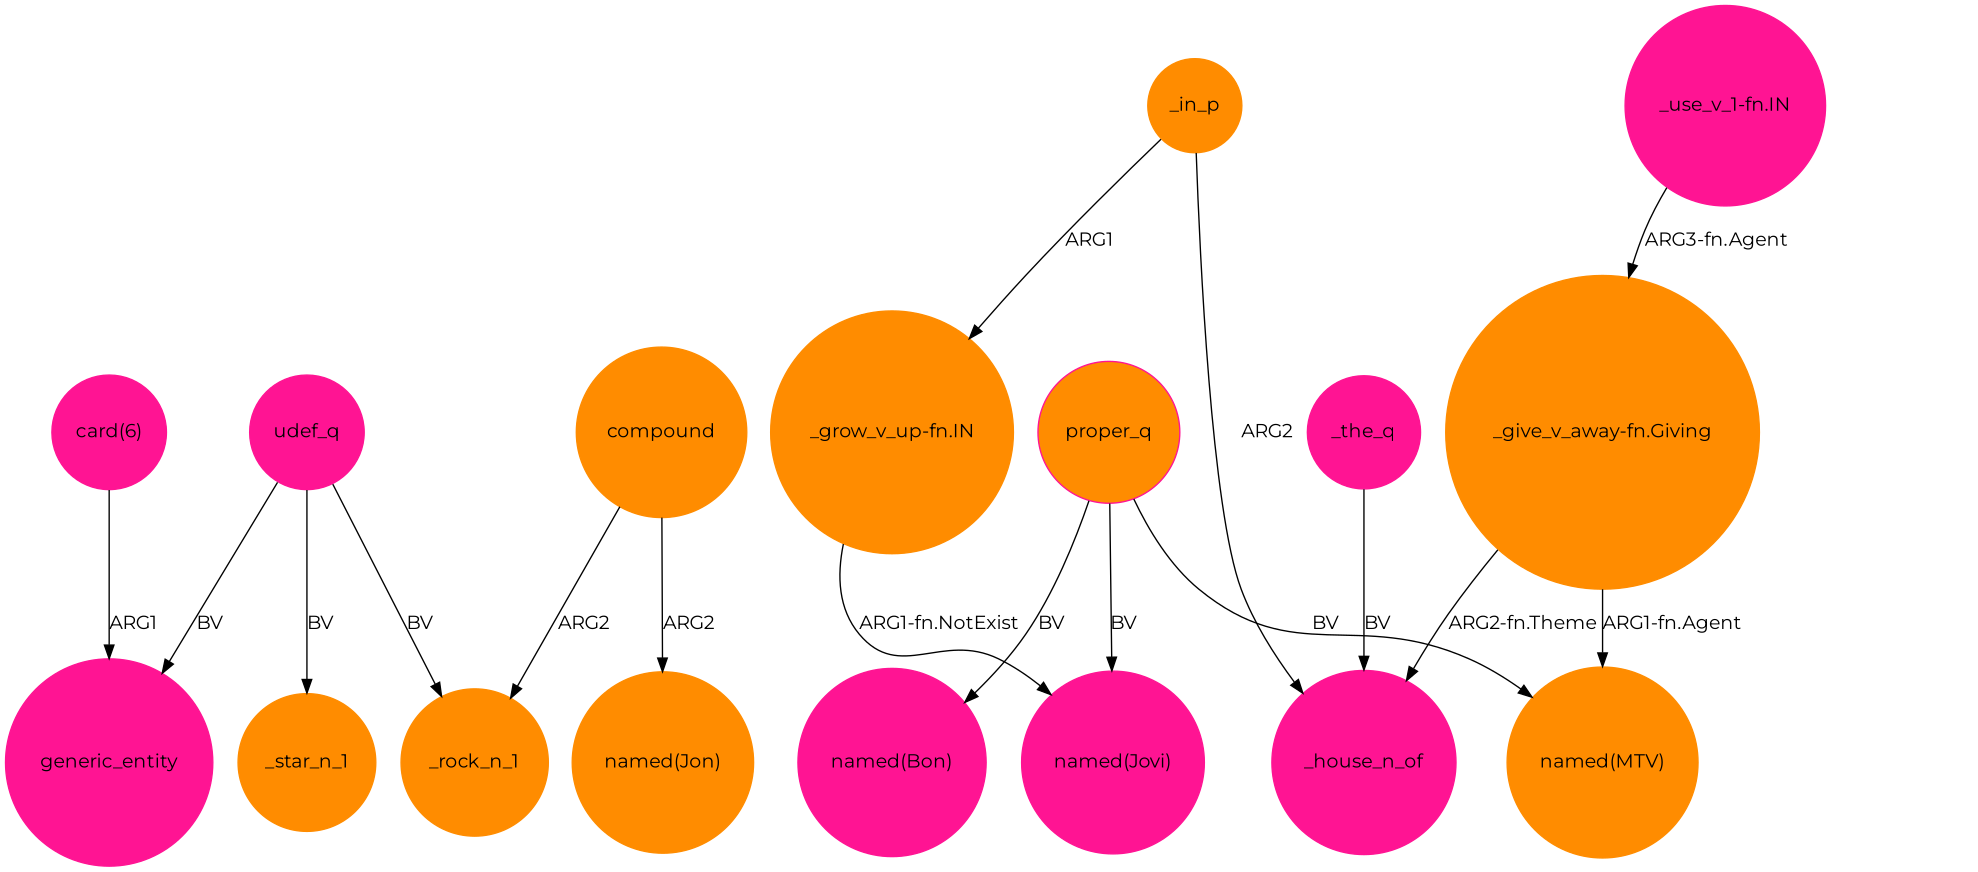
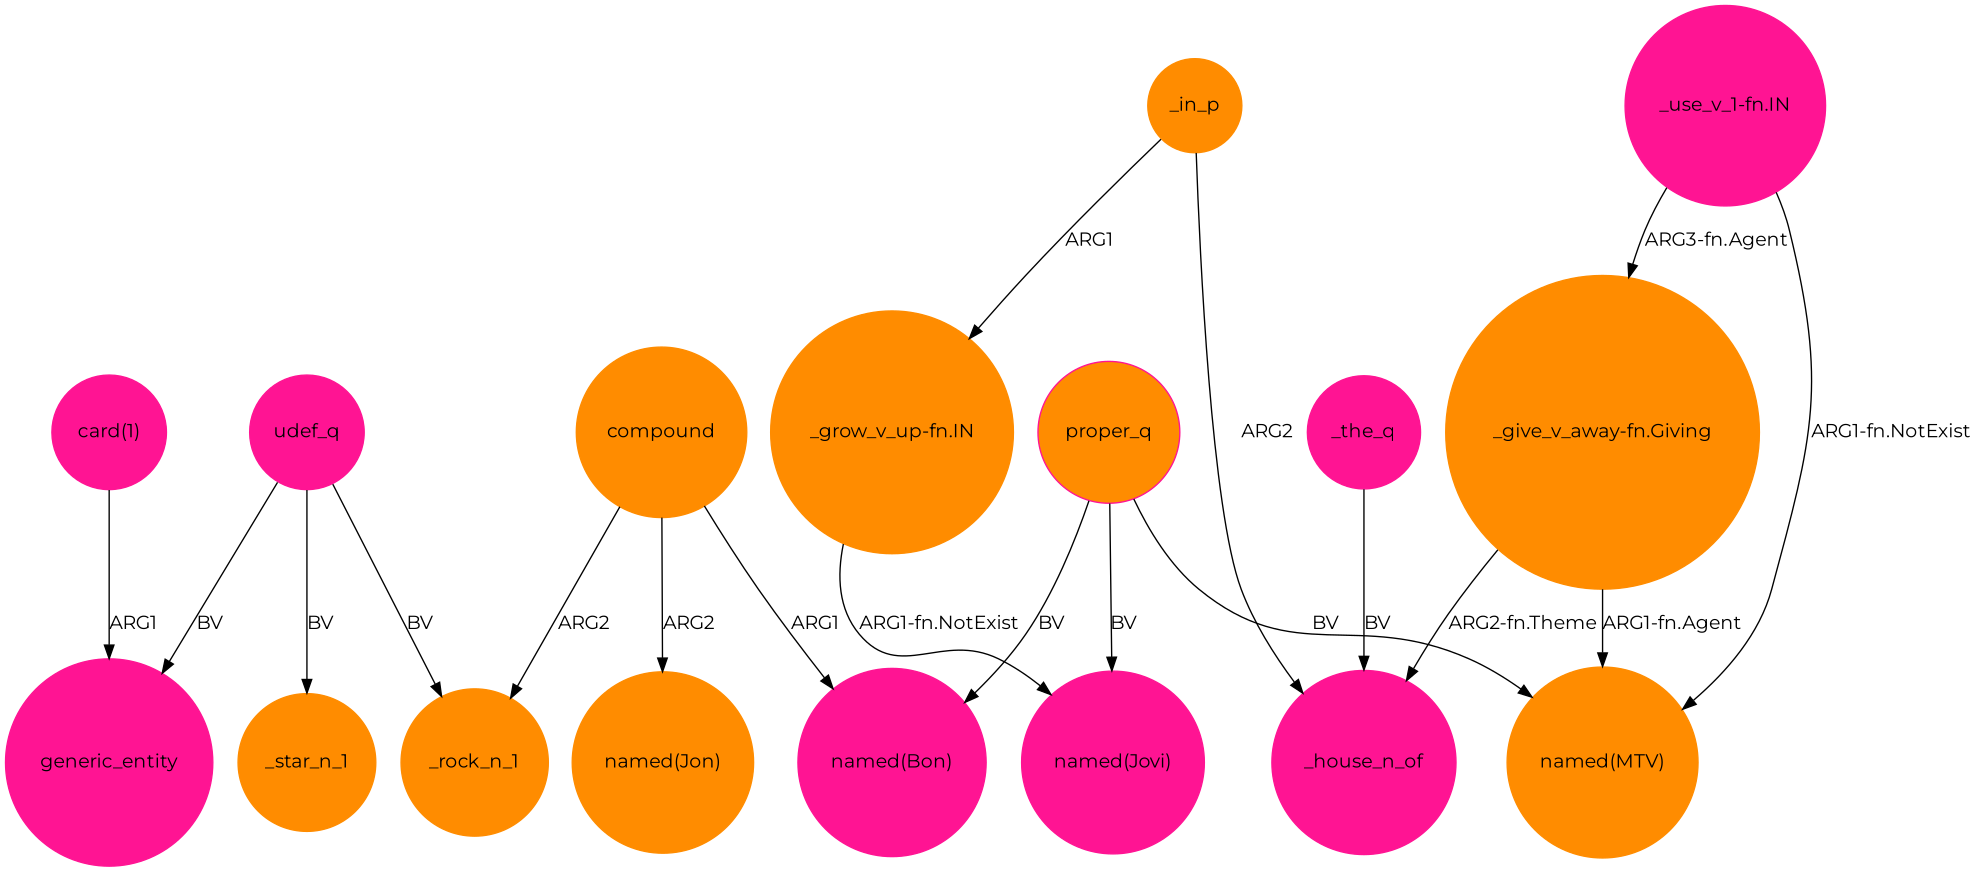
node "card(6)": label "card(6)" -> "card(1)"
edge "_use_v_1-fn.IN" -> "named(MTV)": added, label "ARG1-fn.NotExist"
edge "compound" -> "named(Bon)": added, label "ARG1"
